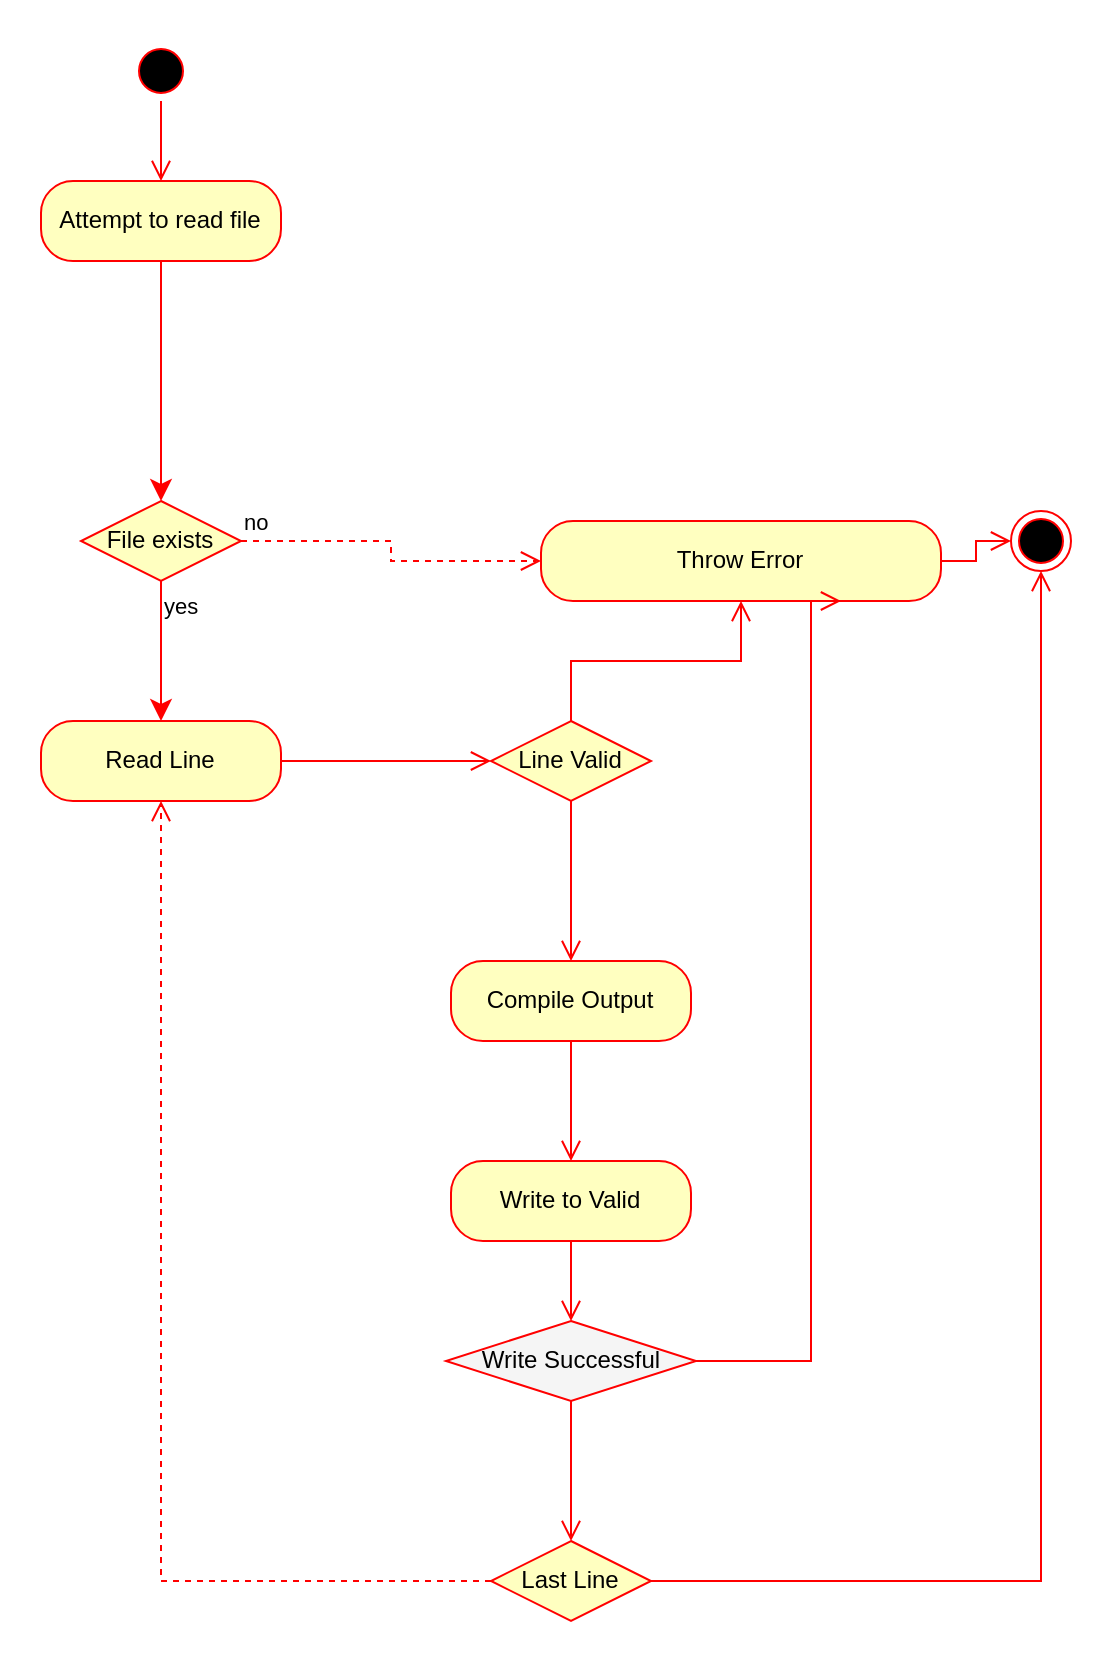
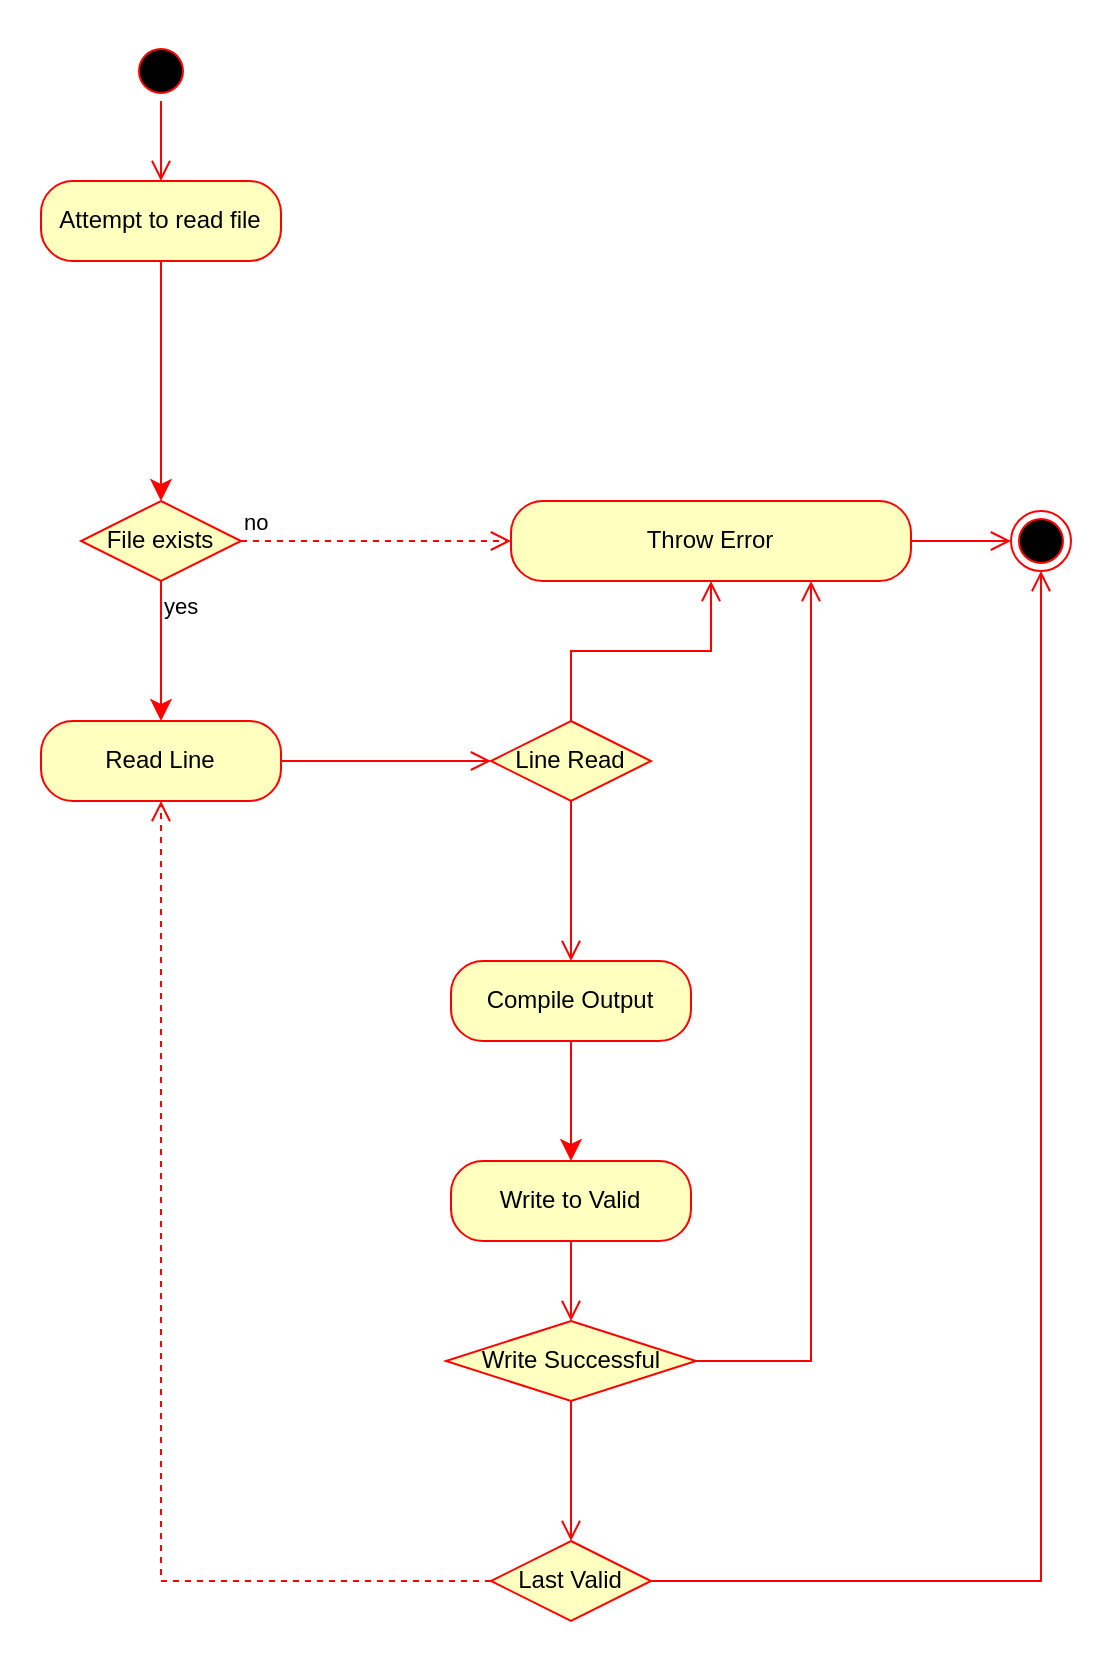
node "Throw Error": moved (741, 561) -> (711, 541)
node "Line Valid": label "Line Valid" -> "Line Read"
edge "Compile Output" -> "Write to Valid": arrowhead open -> classic
node "Write Successful": fillcolor #f5f5f5 -> #ffffc0
node "Last Line": label "Last Line" -> "Last Valid"
